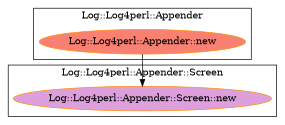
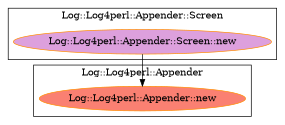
edge "Log::Log4perl::Appender::new" -> "Log::Log4perl::Appender::Screen::new": reversed
